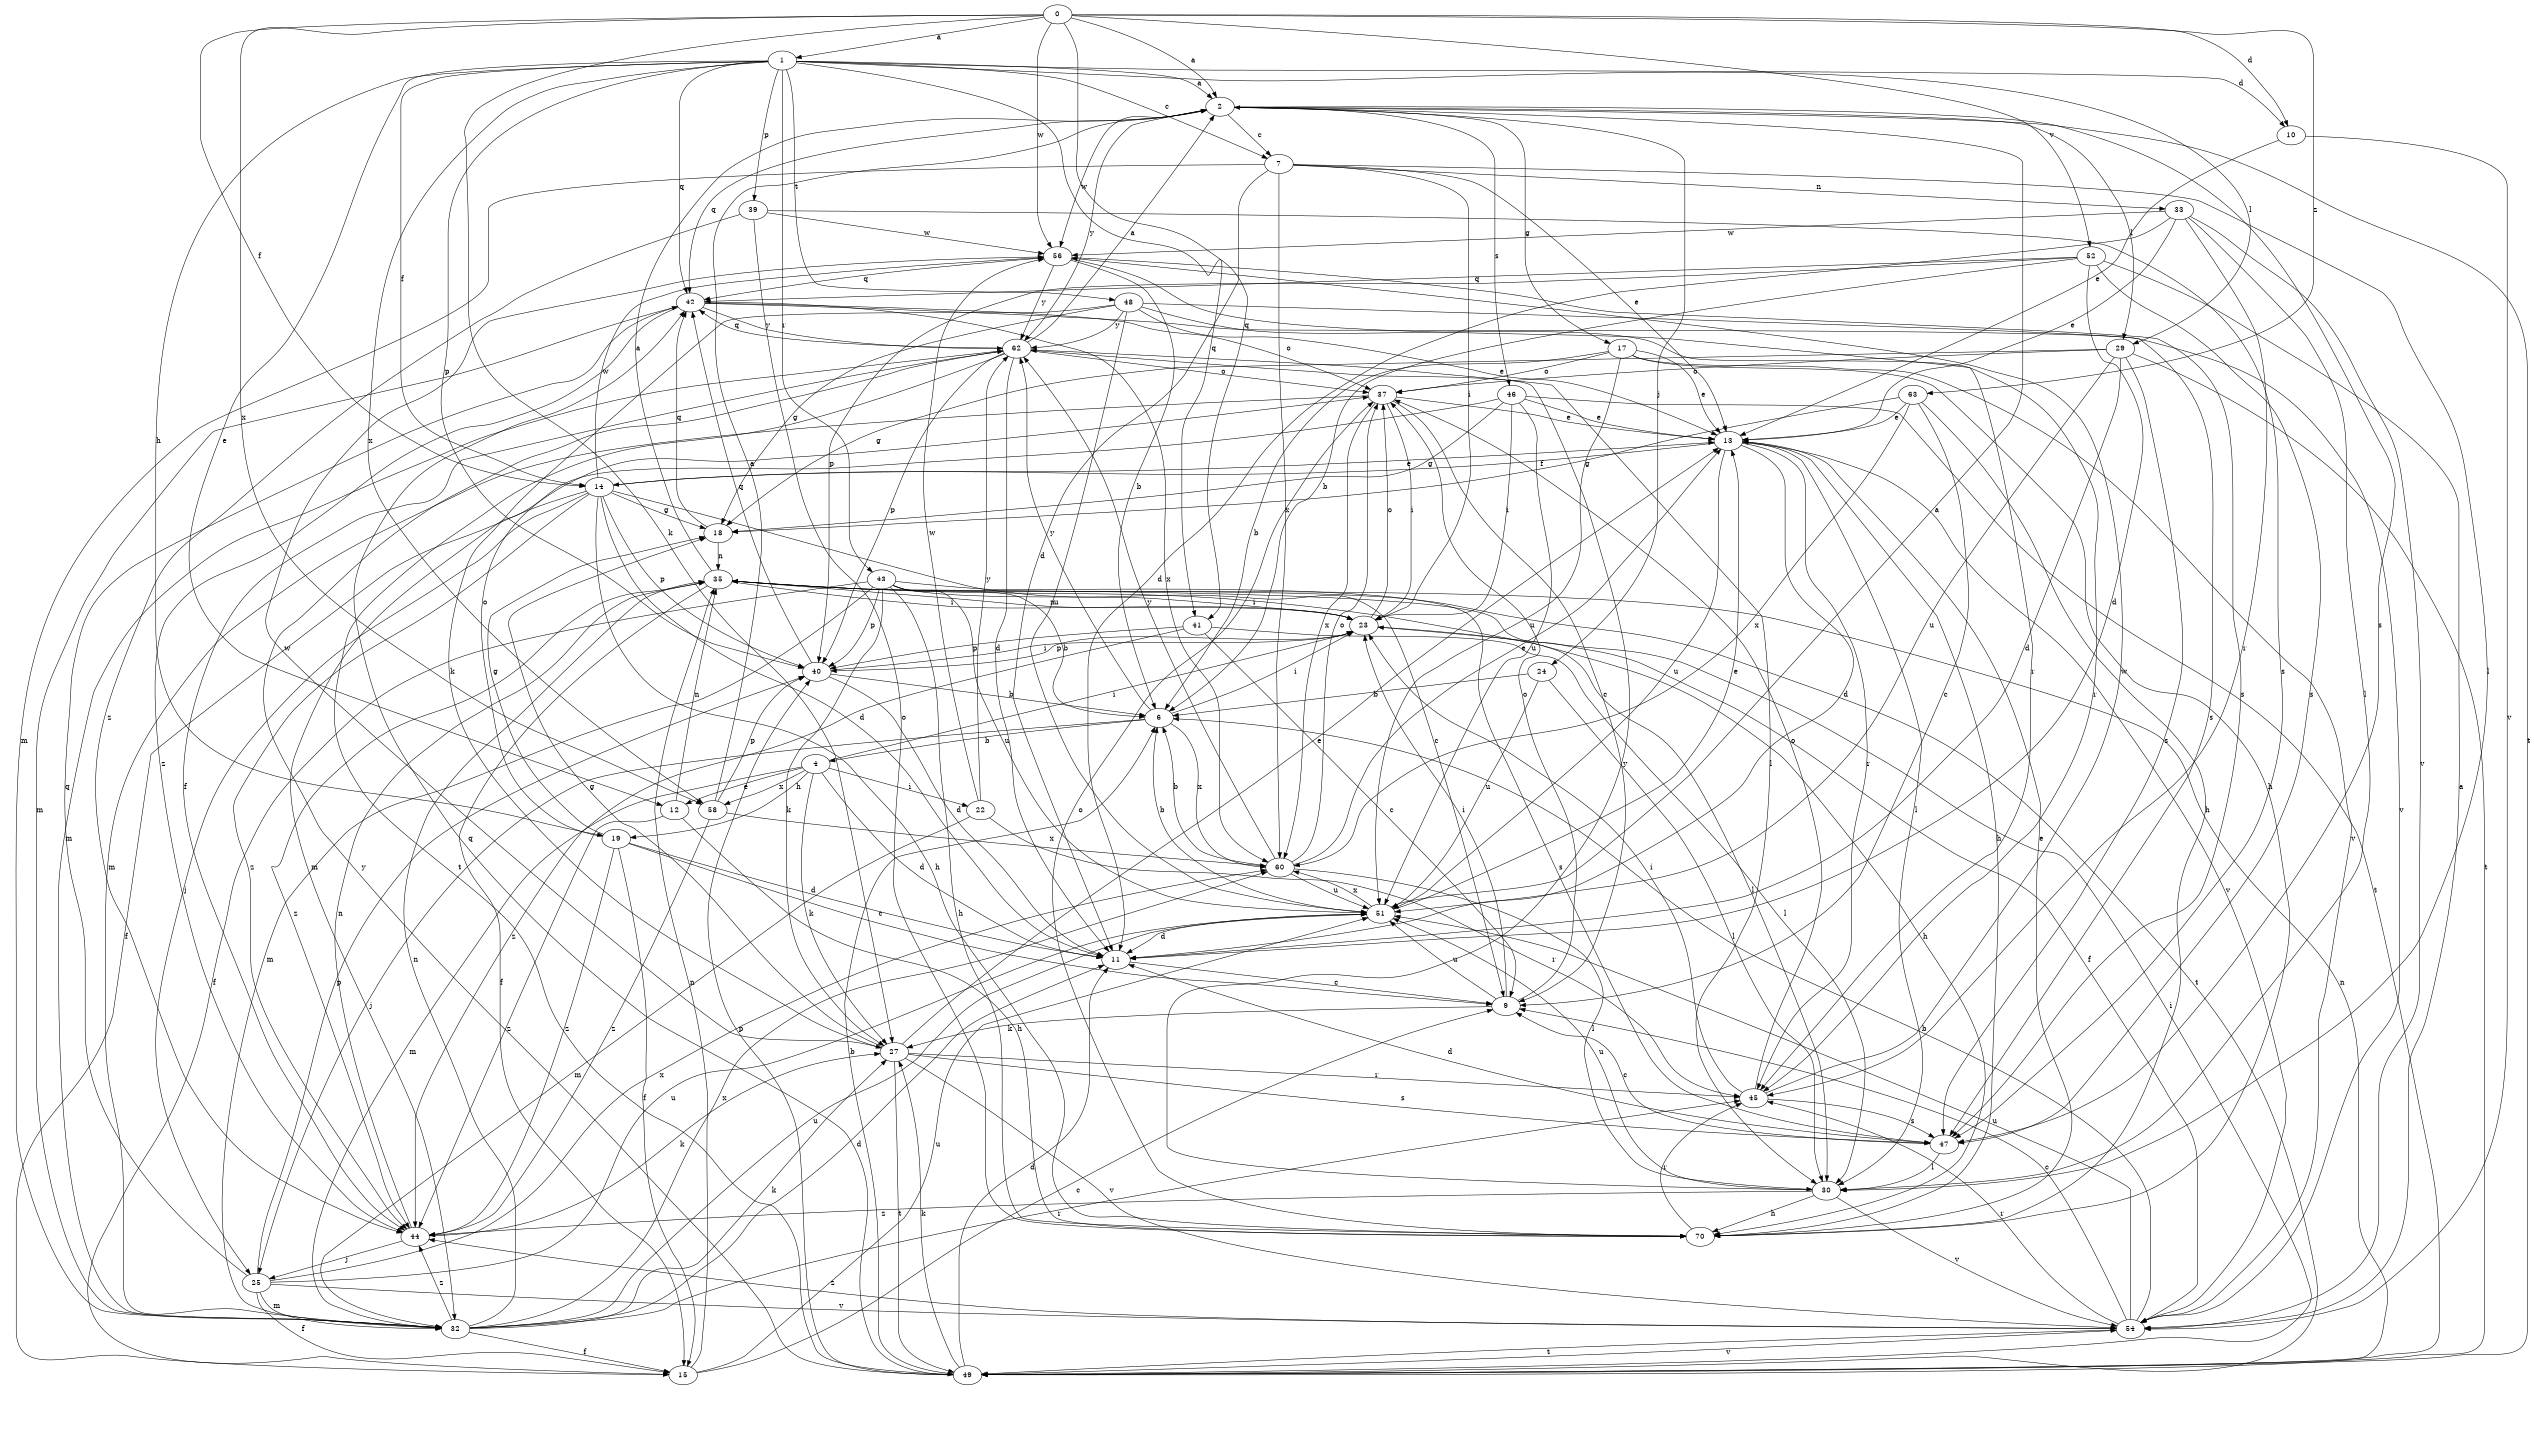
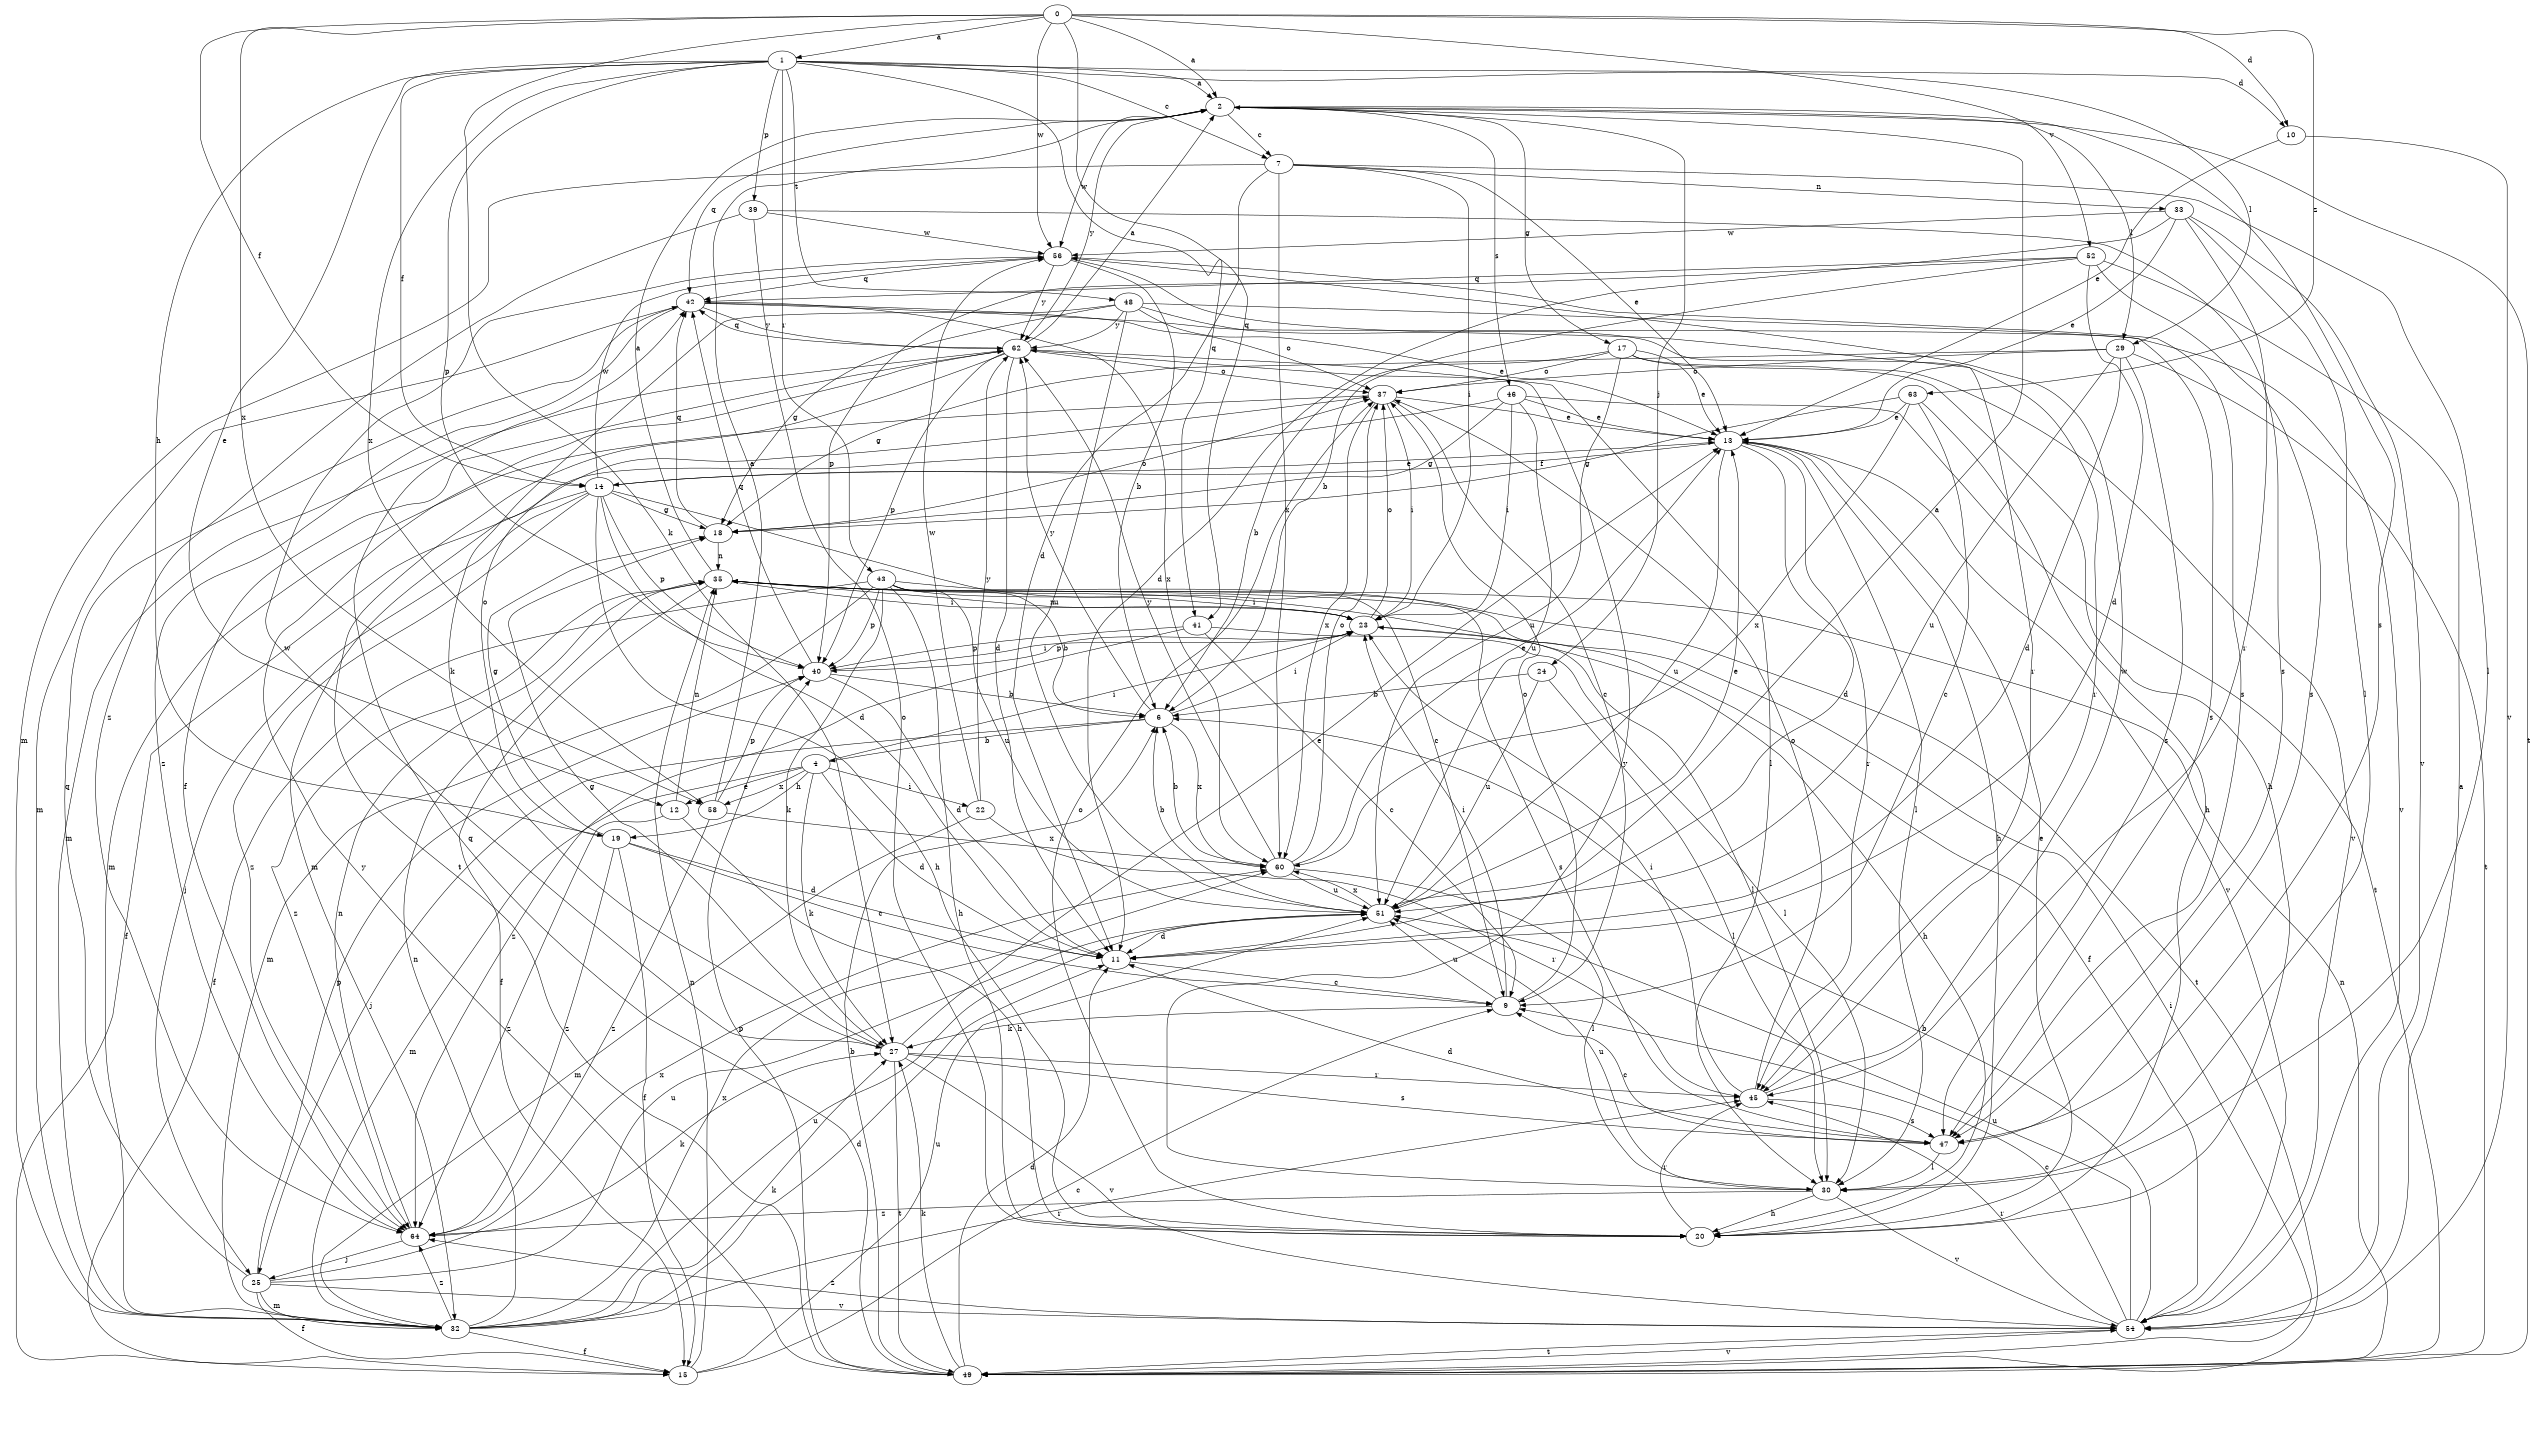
edge "1" -> "42": removed, label "q"
edge "18" -> "37": added, label "o"
node "44": label "44" -> "64"
node "70": label "70" -> "20"
